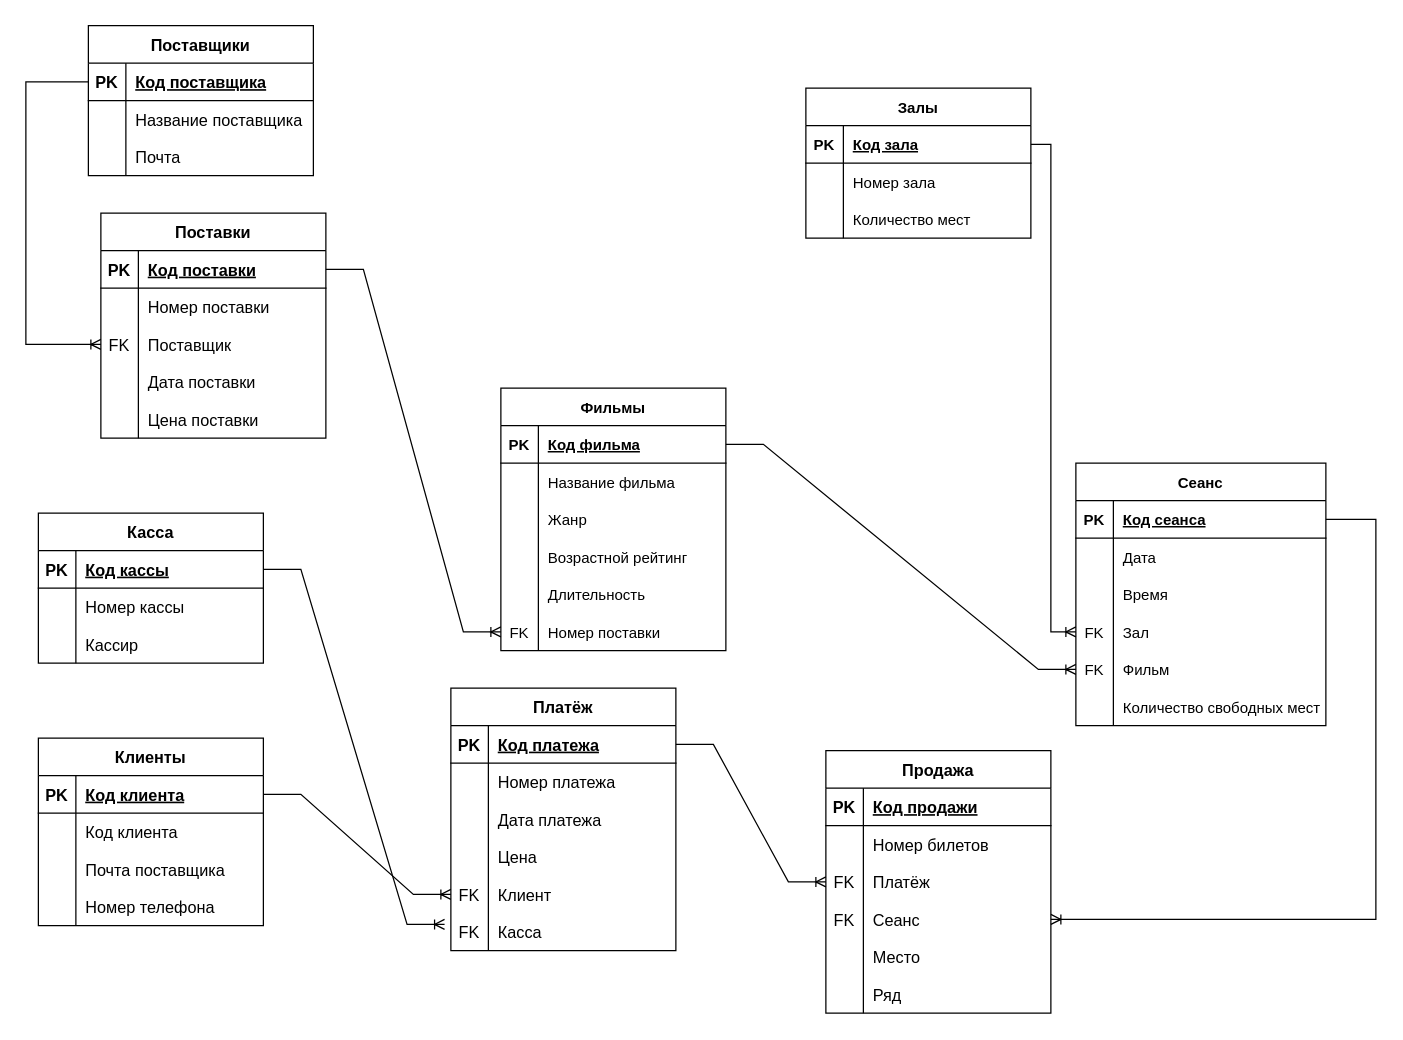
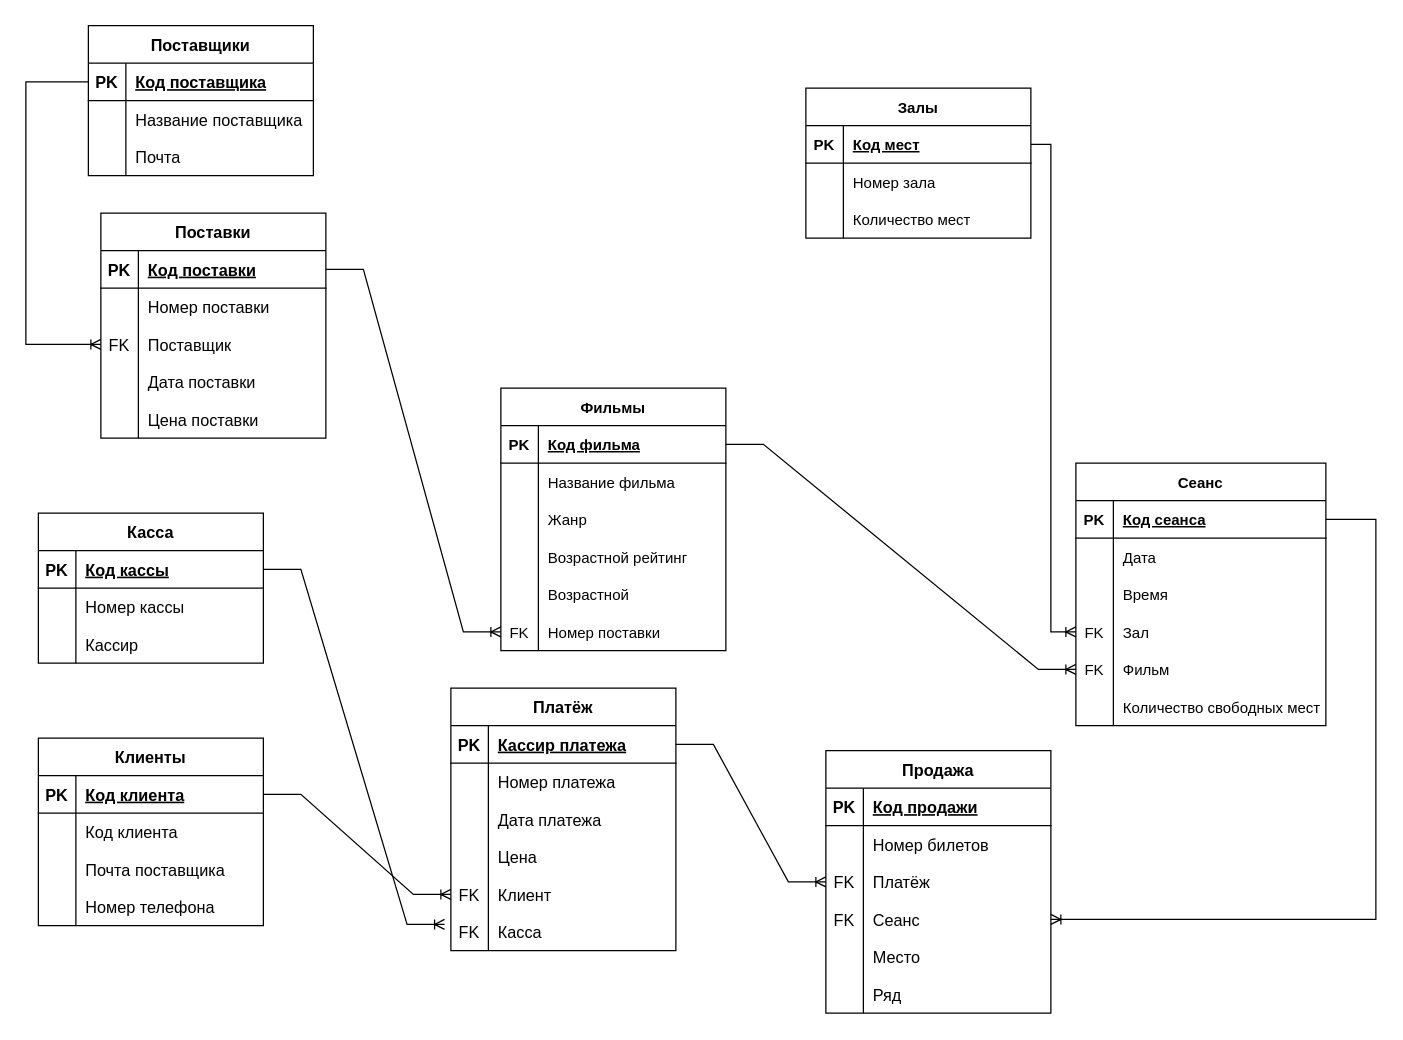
node "Код зала": label "Код зала" -> "Код мест"
node "Длительность": label "Длительность" -> "Возрастной"
node "Код платежа": label "Код платежа" -> "Кассир платежа"
